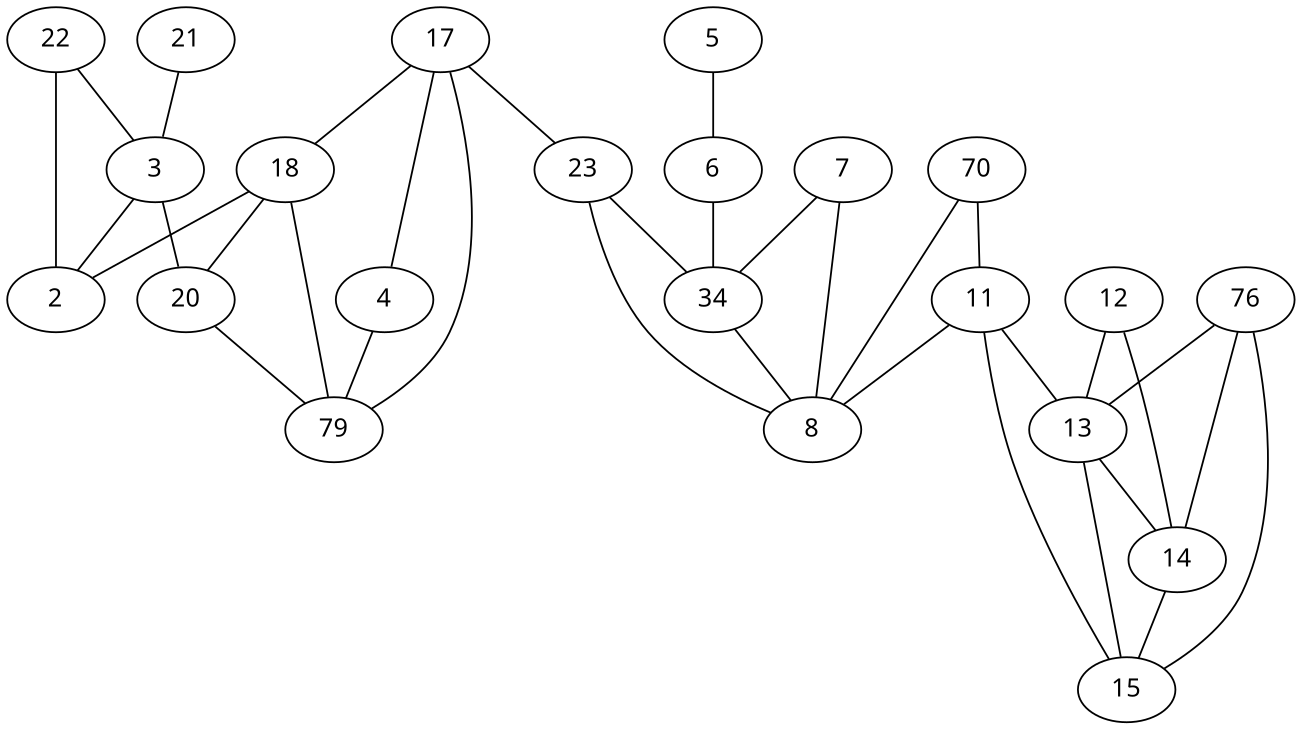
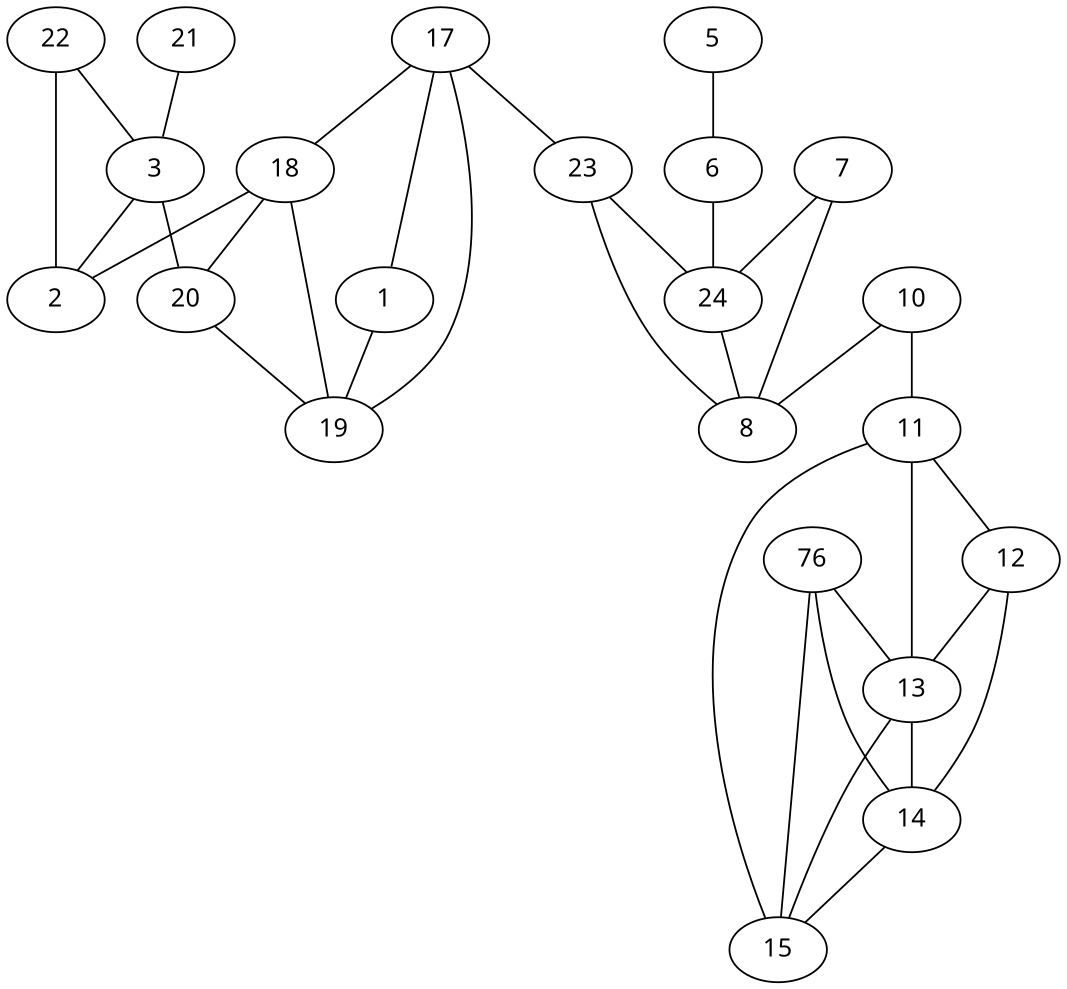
node "70": label "70" -> "10"
node "4": label "4" -> "1"
node "34": label "34" -> "24"
edge "11" -- "8": now "11" -- "12"
node "79": label "79" -> "19"
